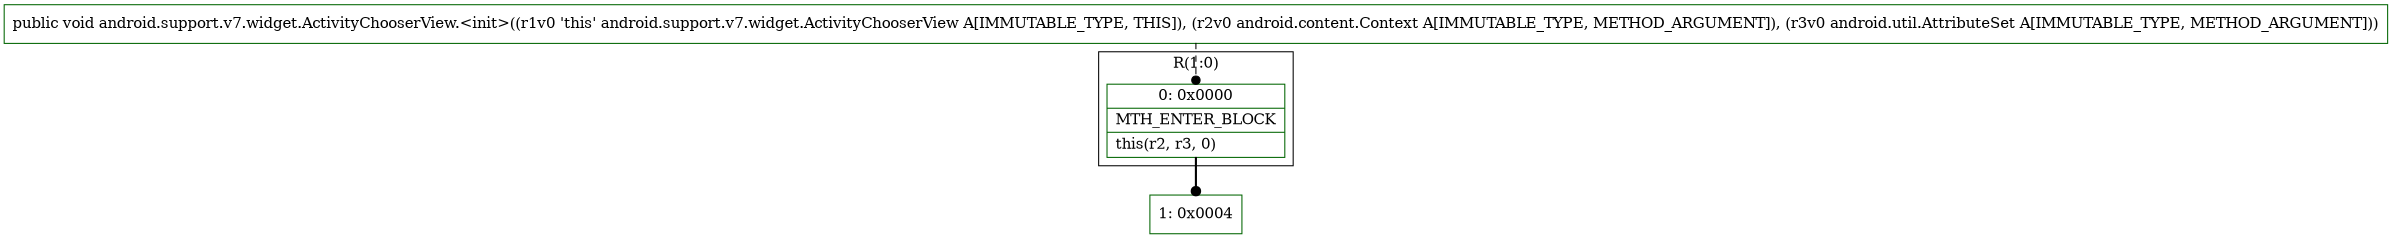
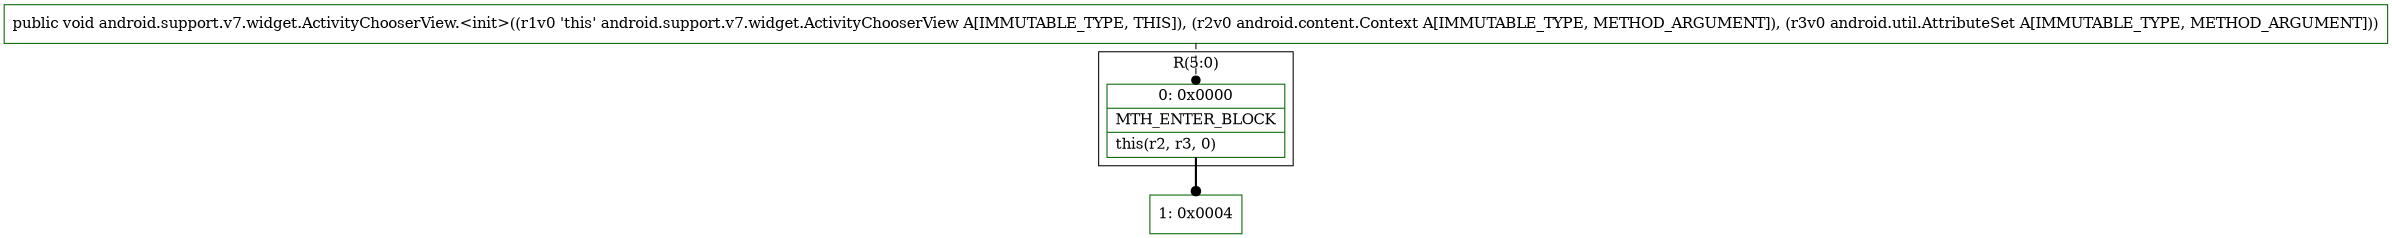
cluster "R(1:0)": label "R(1:0)" -> "R(5:0)"
